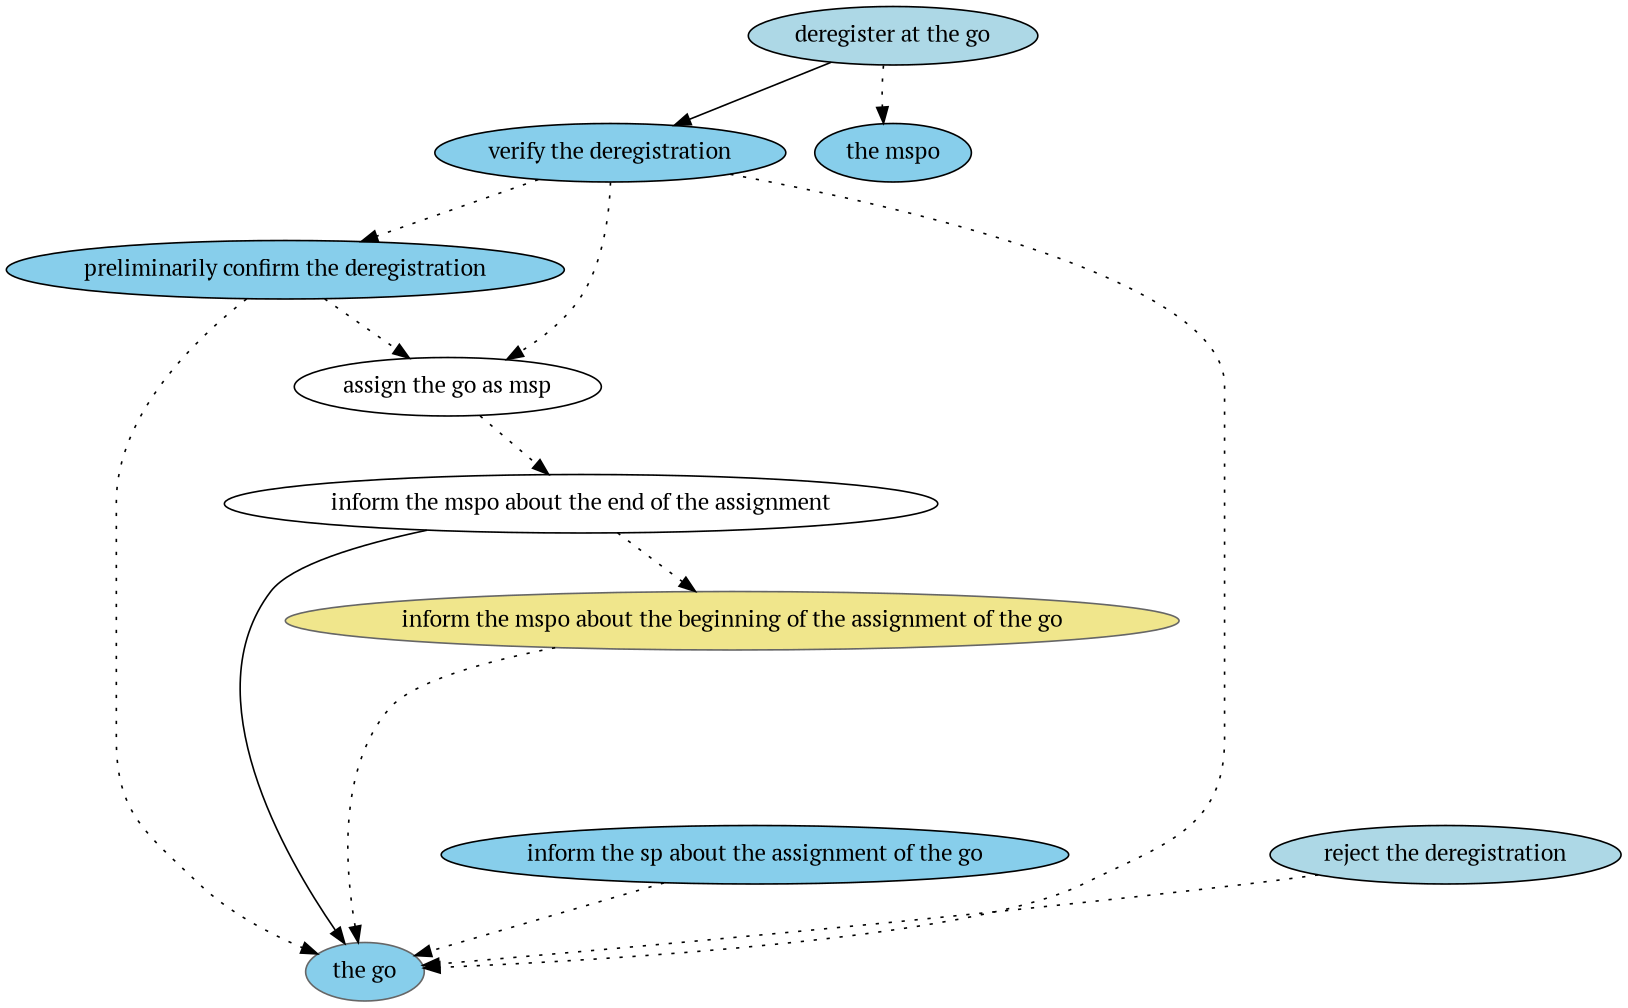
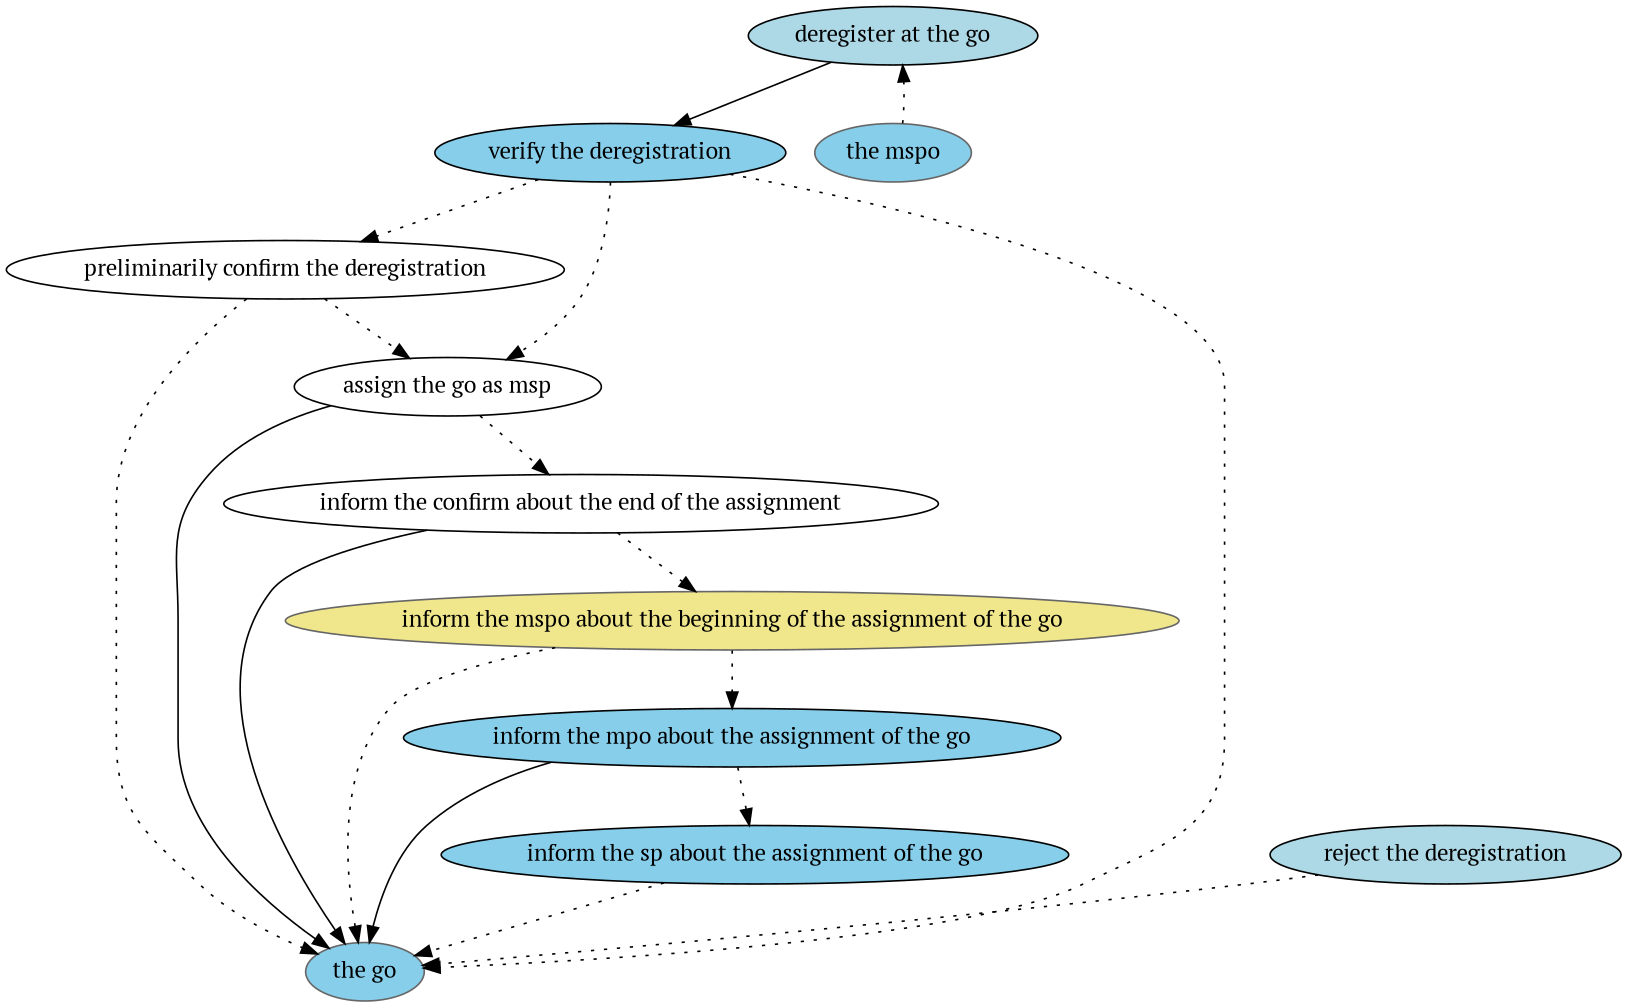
edge "deregister at the go" -> "the mspo": reversed
node "the mspo": color black -> gray40
node "preliminarily confirm the deregistration": fillcolor skyblue -> white
node "inform the mspo about the end of the assignment": label "inform the mspo about the end of the assignment" -> "inform the confirm about the end of the assignment"
edge "assign the go as msp" -> "the go": added
node "inform the mpo about the assignment of the go": added
